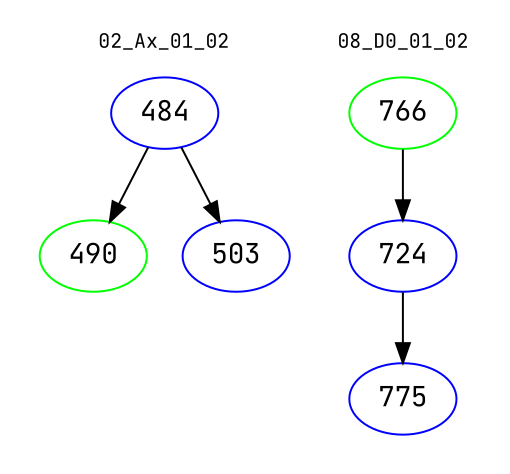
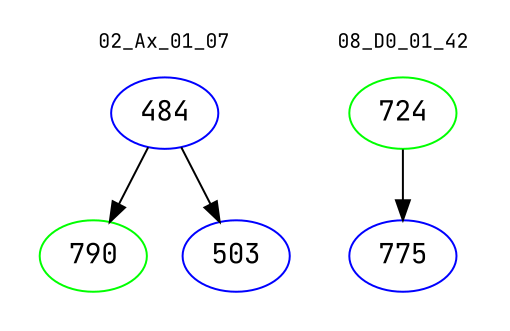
cluster "02_Ax_01_02": label "02_Ax_01_02" -> "02_Ax_01_07"
cluster "08_D0_01_02": label "08_D0_01_02" -> "08_D0_01_42"
node "766": removed
node "490": label "490" -> "790"
node "724": color blue -> green
